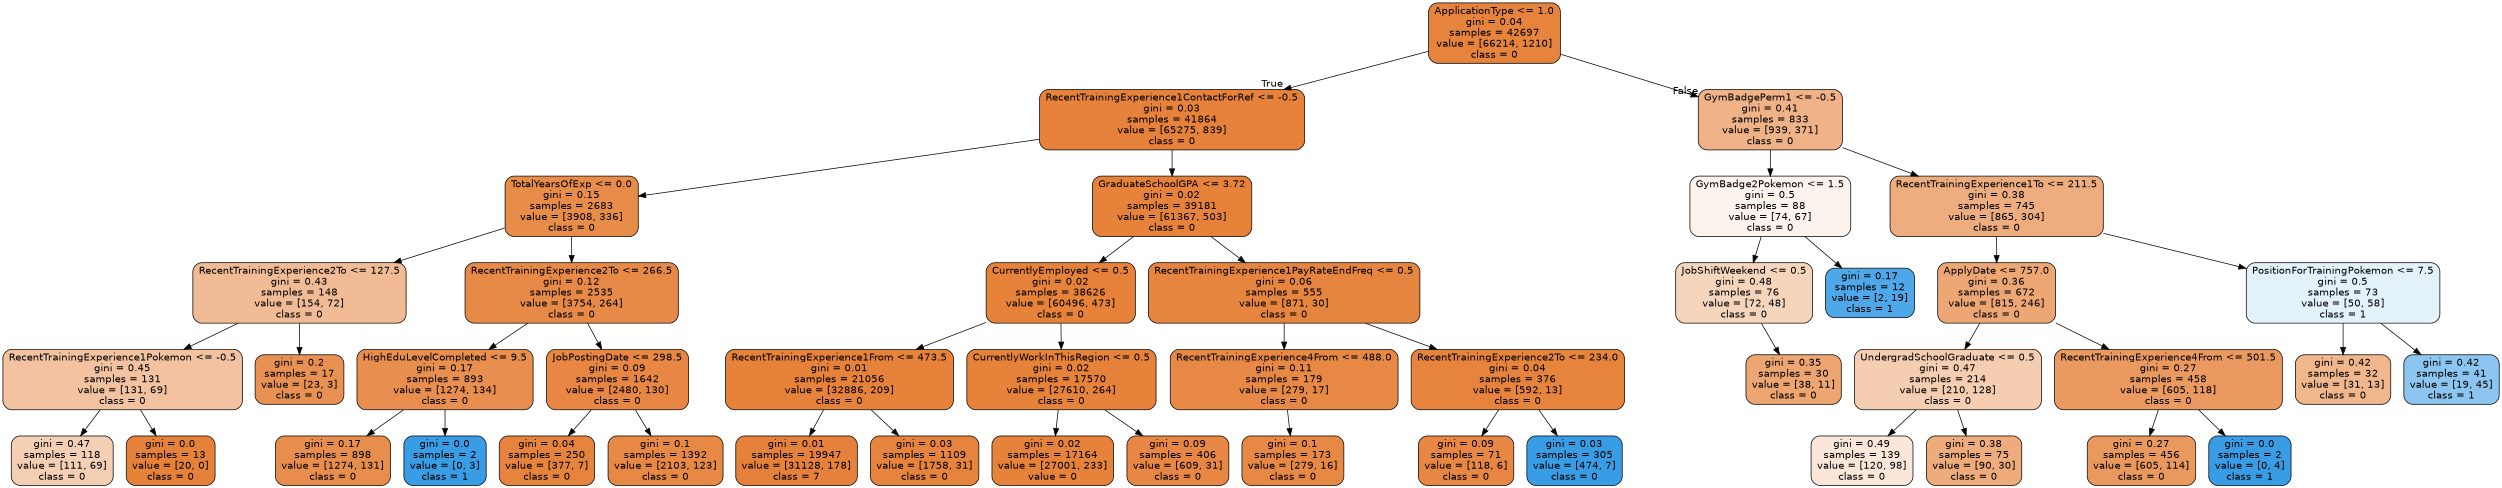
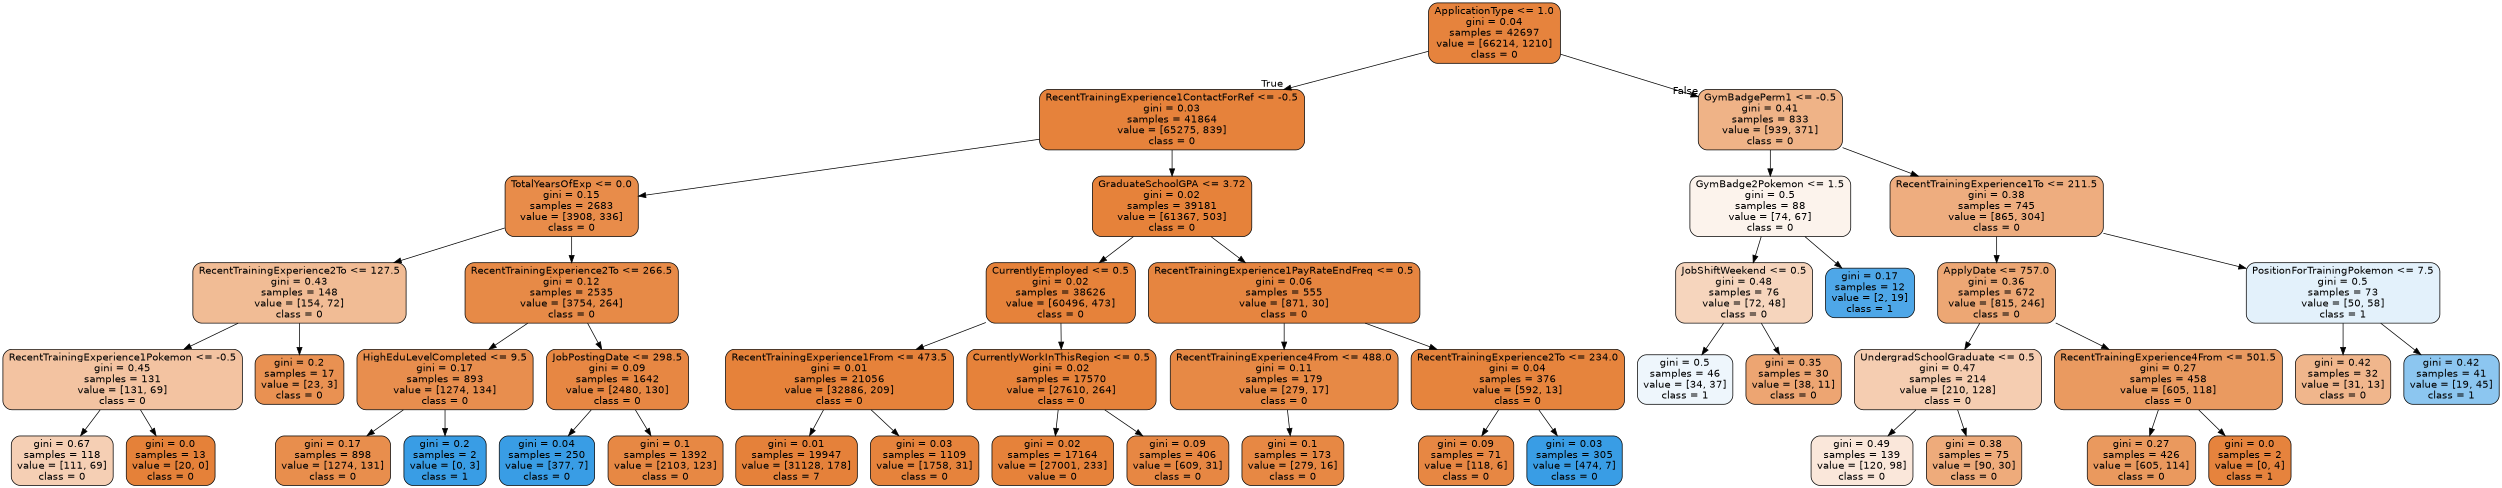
node "gini = 0.5 samples = 46 value = [34, 37] class = 1": added
node "gini = 0.47 samples = 118 value = [111, 69] class = 0": label "gini = 0.47 samples = 118 value = [111, 69] class = 0" -> "gini = 0.67 samples = 118 value = [111, 69] class = 0"
node "gini = 0.0 samples = 2 value = [0, 3] class = 1": label "gini = 0.0 samples = 2 value = [0, 3] class = 1" -> "gini = 0.2 samples = 2 value = [0, 3] class = 1"
node "gini = 0.04 samples = 250 value = [377, 7] class = 0": fillcolor #e58139fa -> #399de5ff
node "gini = 0.27 samples = 456 value = [605, 114] class = 0": label "gini = 0.27 samples = 456 value = [605, 114] class = 0" -> "gini = 0.27 samples = 426 value = [605, 114] class = 0"
node "gini = 0.0 samples = 2 value = [0, 4] class = 1": fillcolor #399de5ff -> #e58139fa
